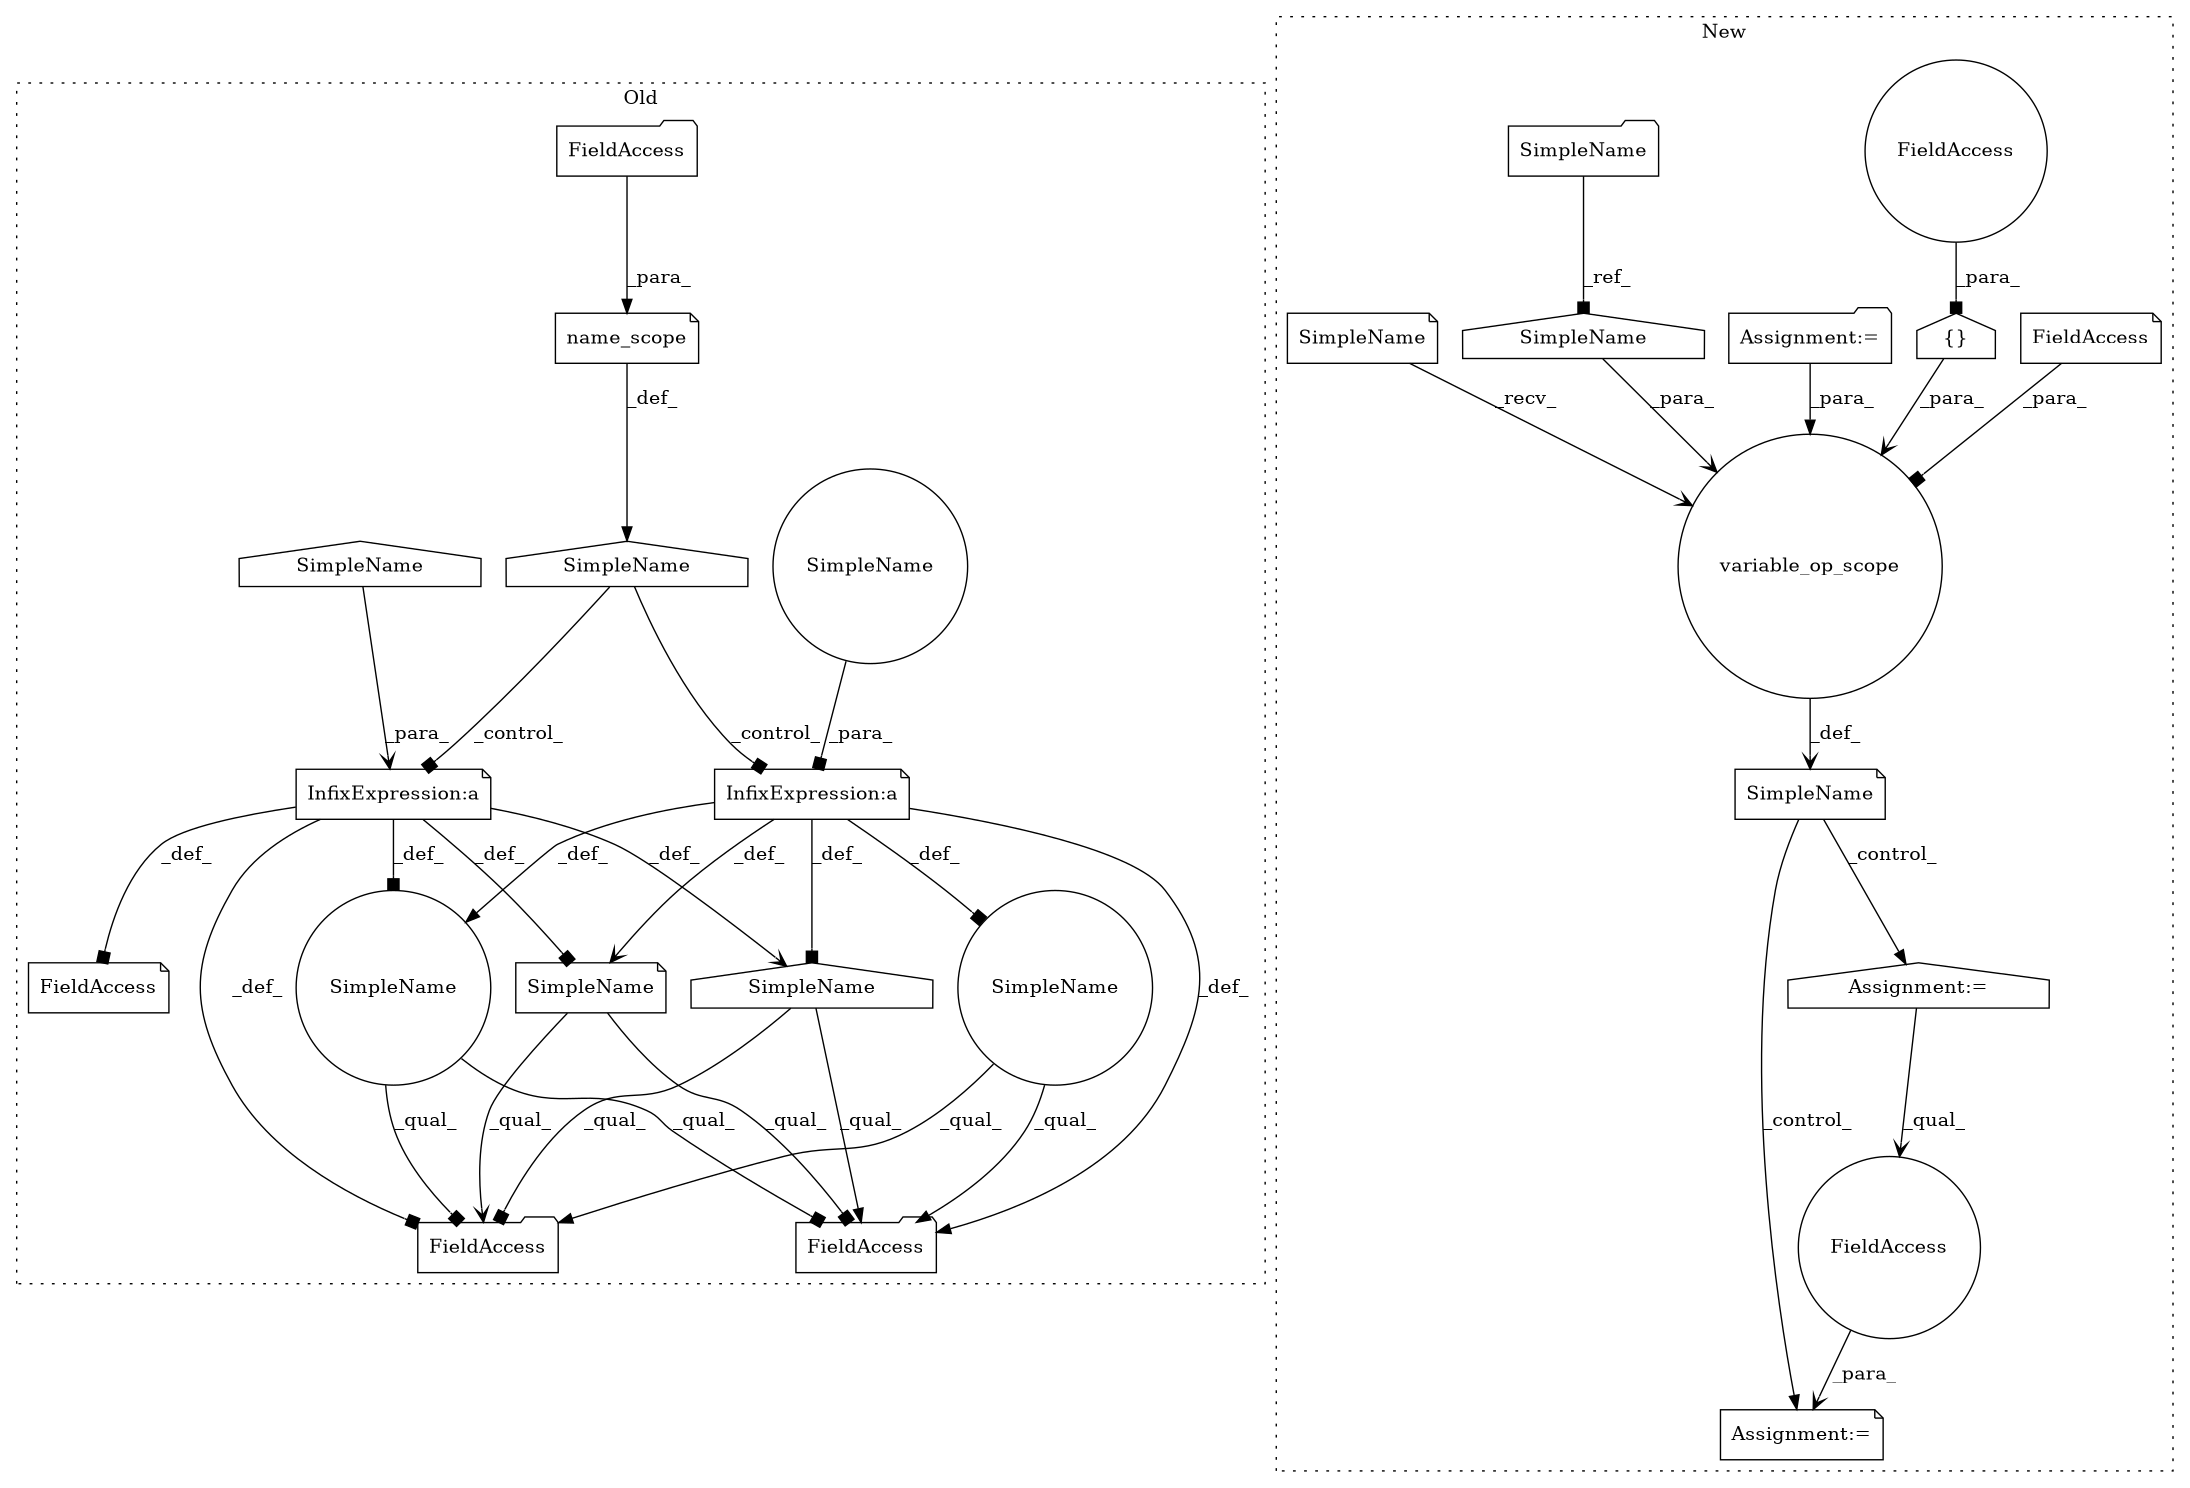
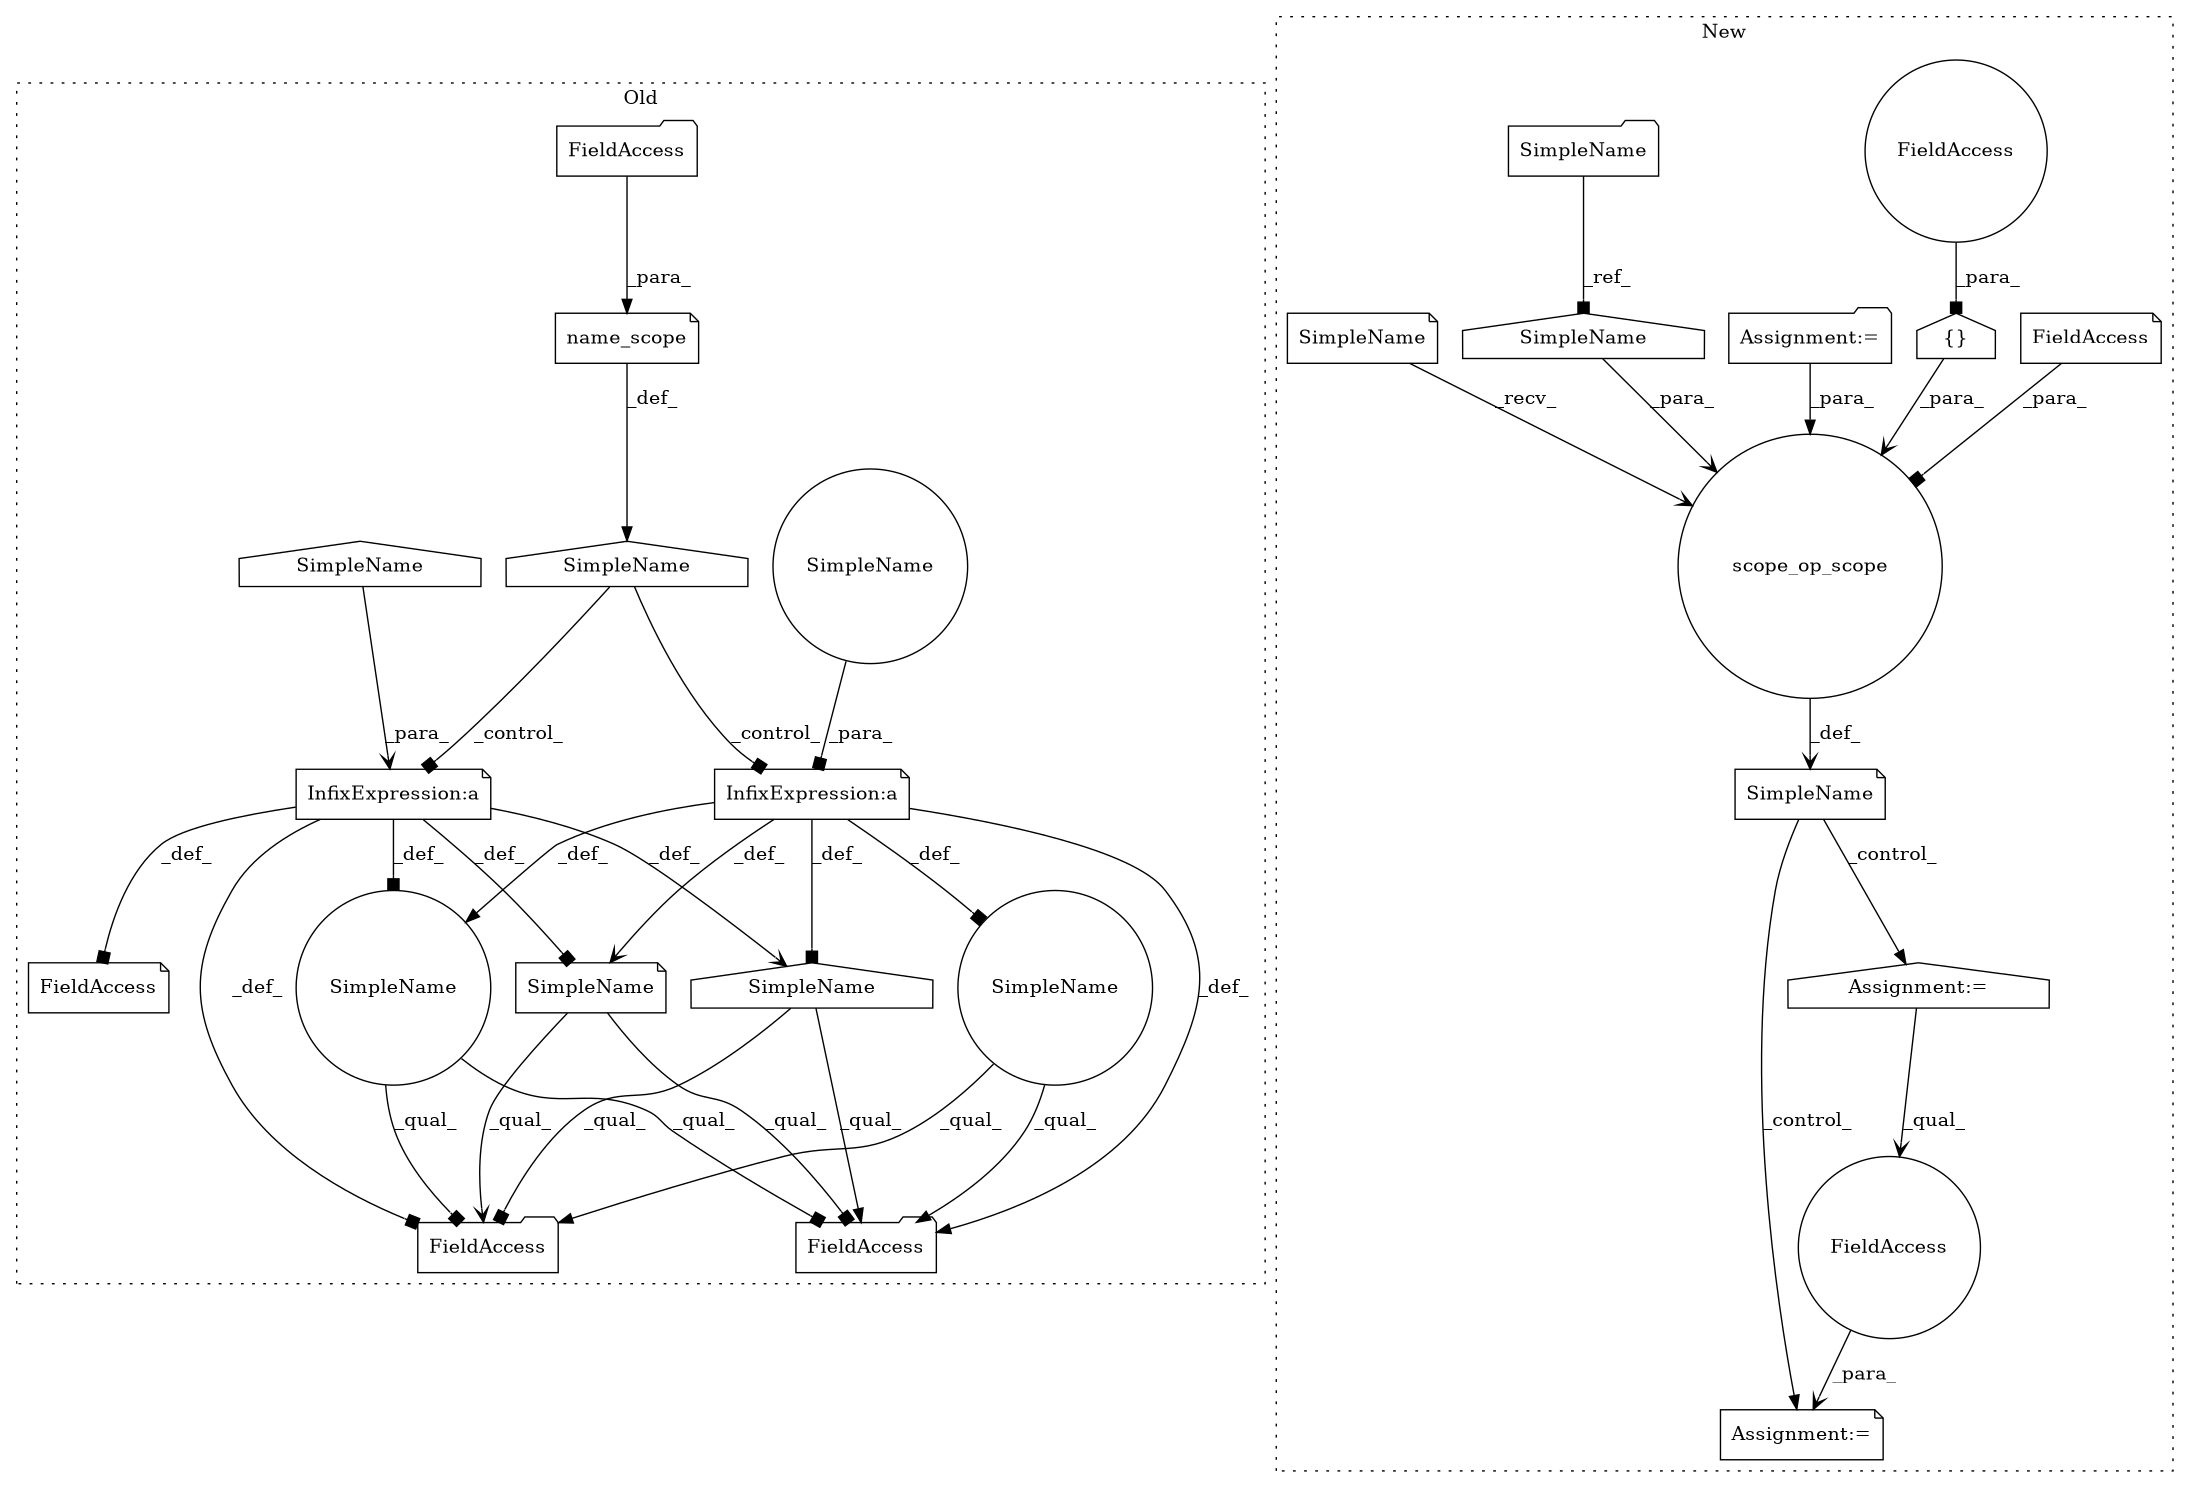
node "variable_op_scope": label "variable_op_scope" -> "scope_op_scope"
